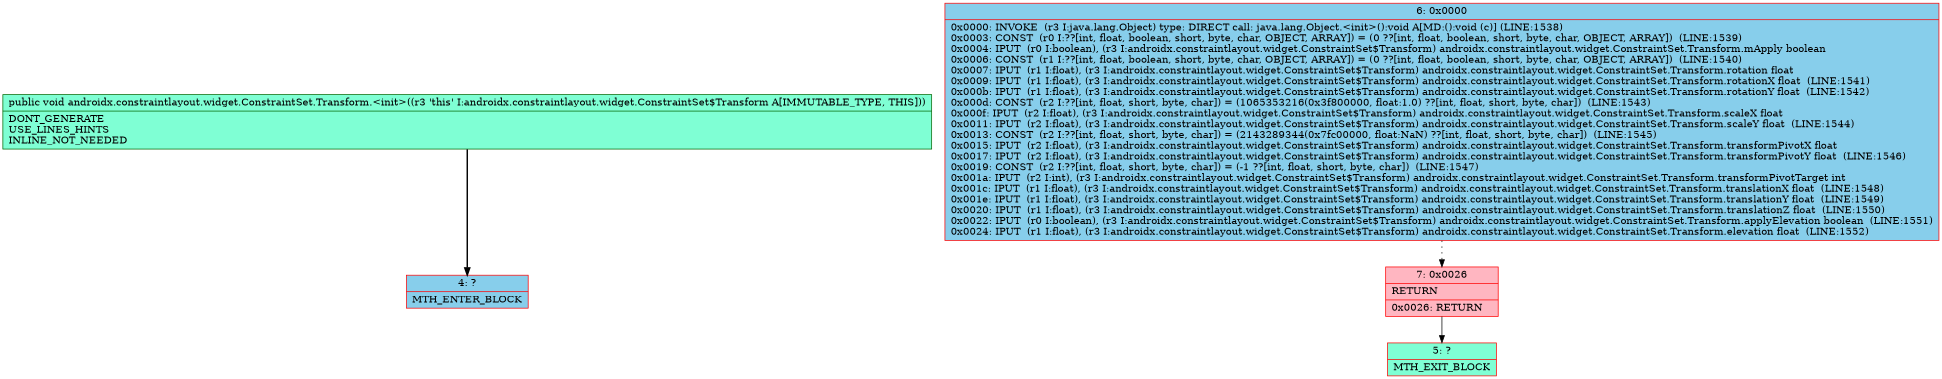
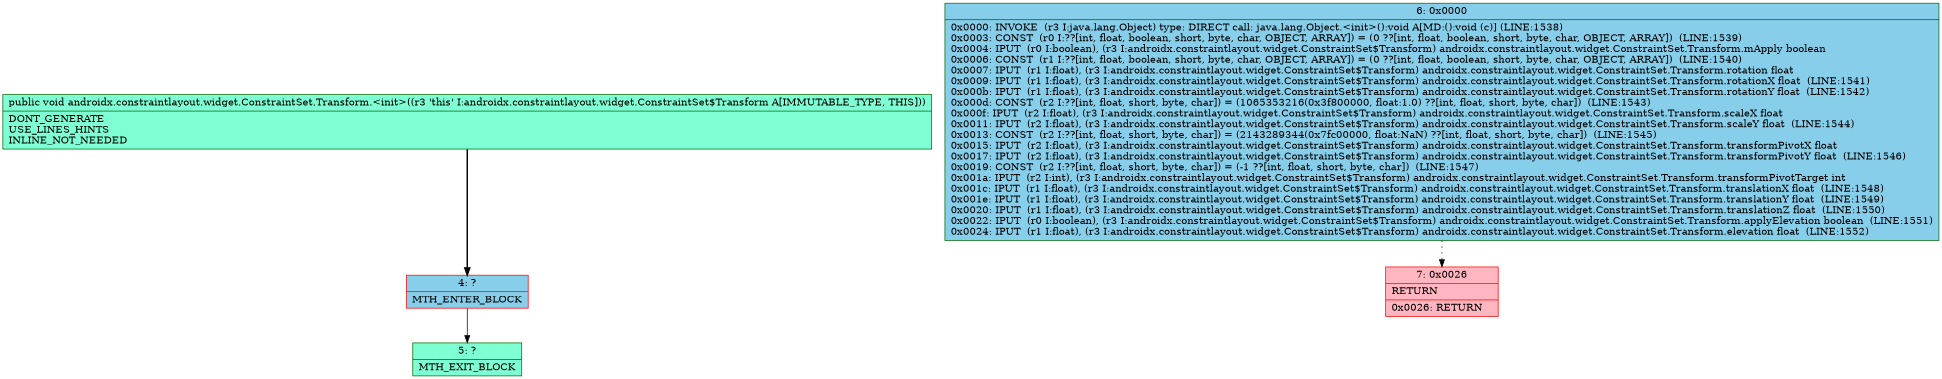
node "6: 0x0000": color red -> darkgreen
edge "7: 0x0026" -> "5: ?": now "4: ?" -> "5: ?"
node "5: ?": color red -> darkgreen
